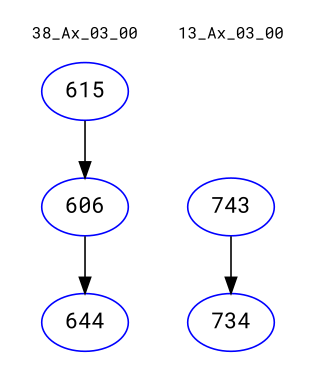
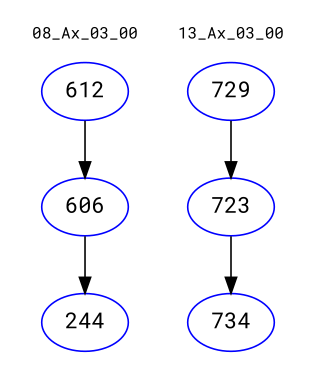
cluster "38_Ax_03_00": label "38_Ax_03_00" -> "08_Ax_03_00"
node "615": label "615" -> "612"
node "729": added
node "743": label "743" -> "723"
node "644": label "644" -> "244"
